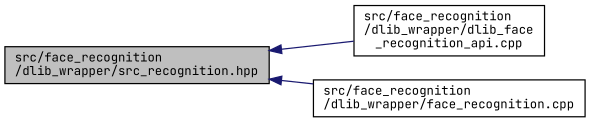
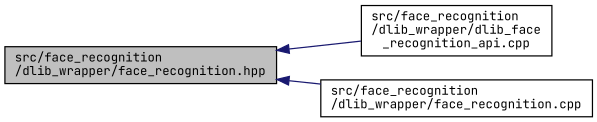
node "src/face_recognition /dlib_wrapper/src_recognition.hpp": label "src/face_recognition /dlib_wrapper/src_recognition.hpp" -> "src/face_recognition /dlib_wrapper/face_recognition.hpp"
